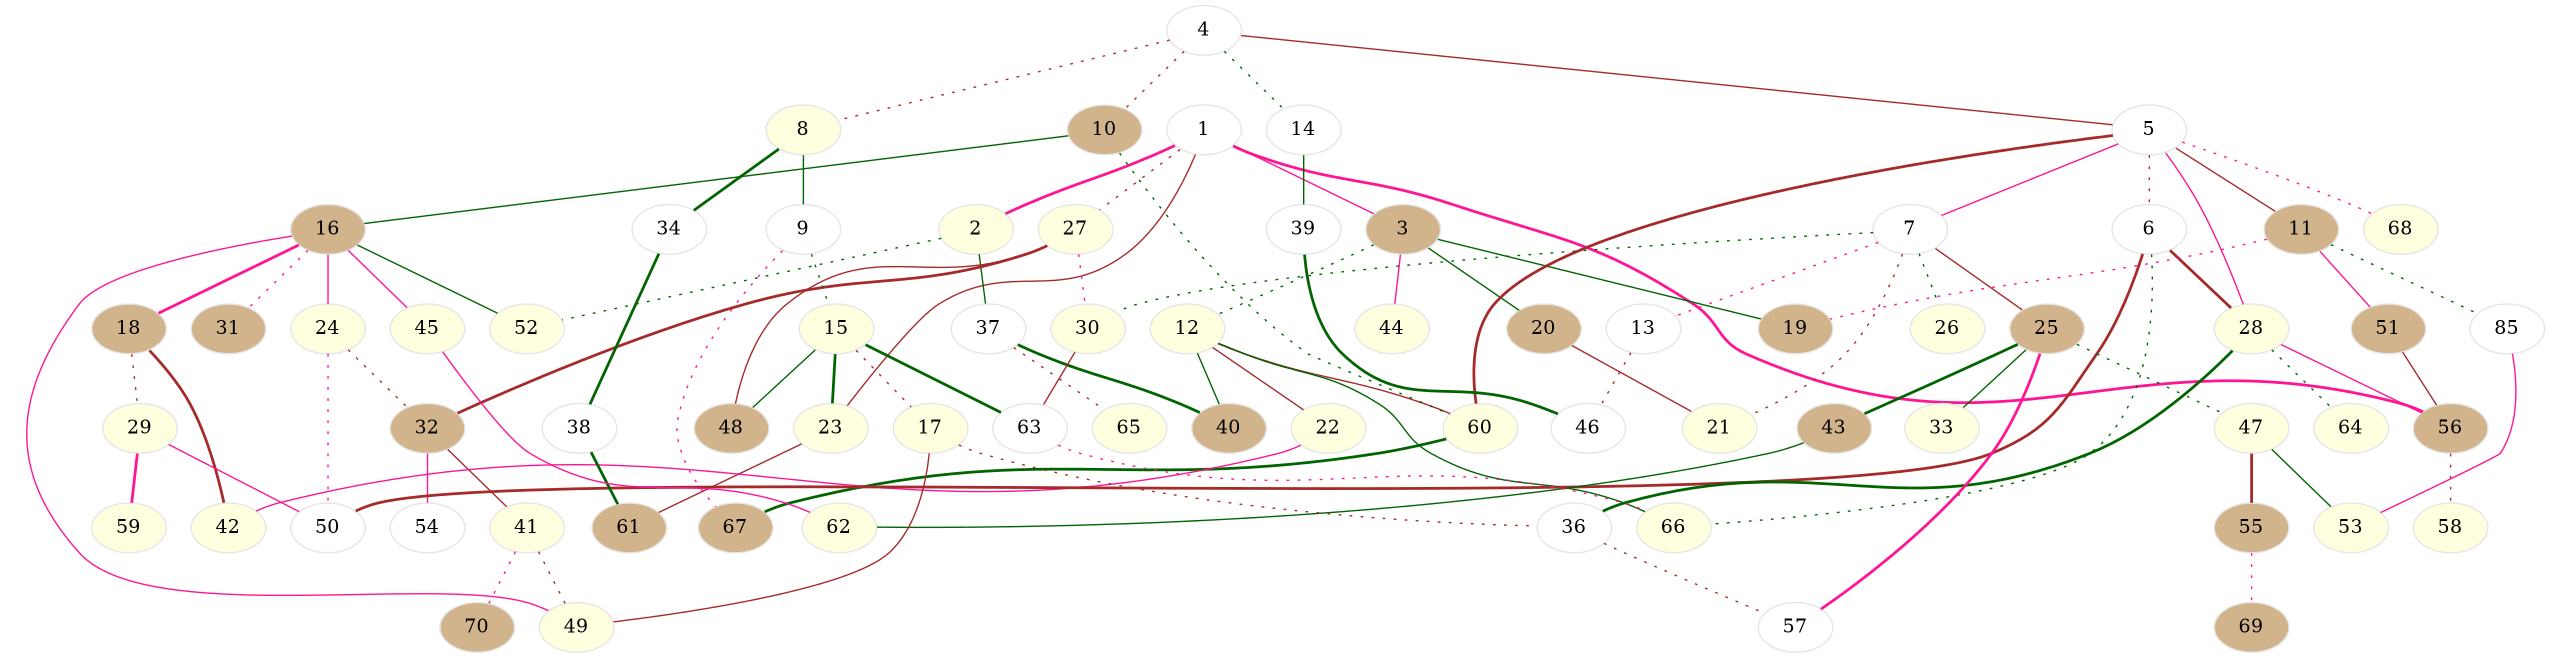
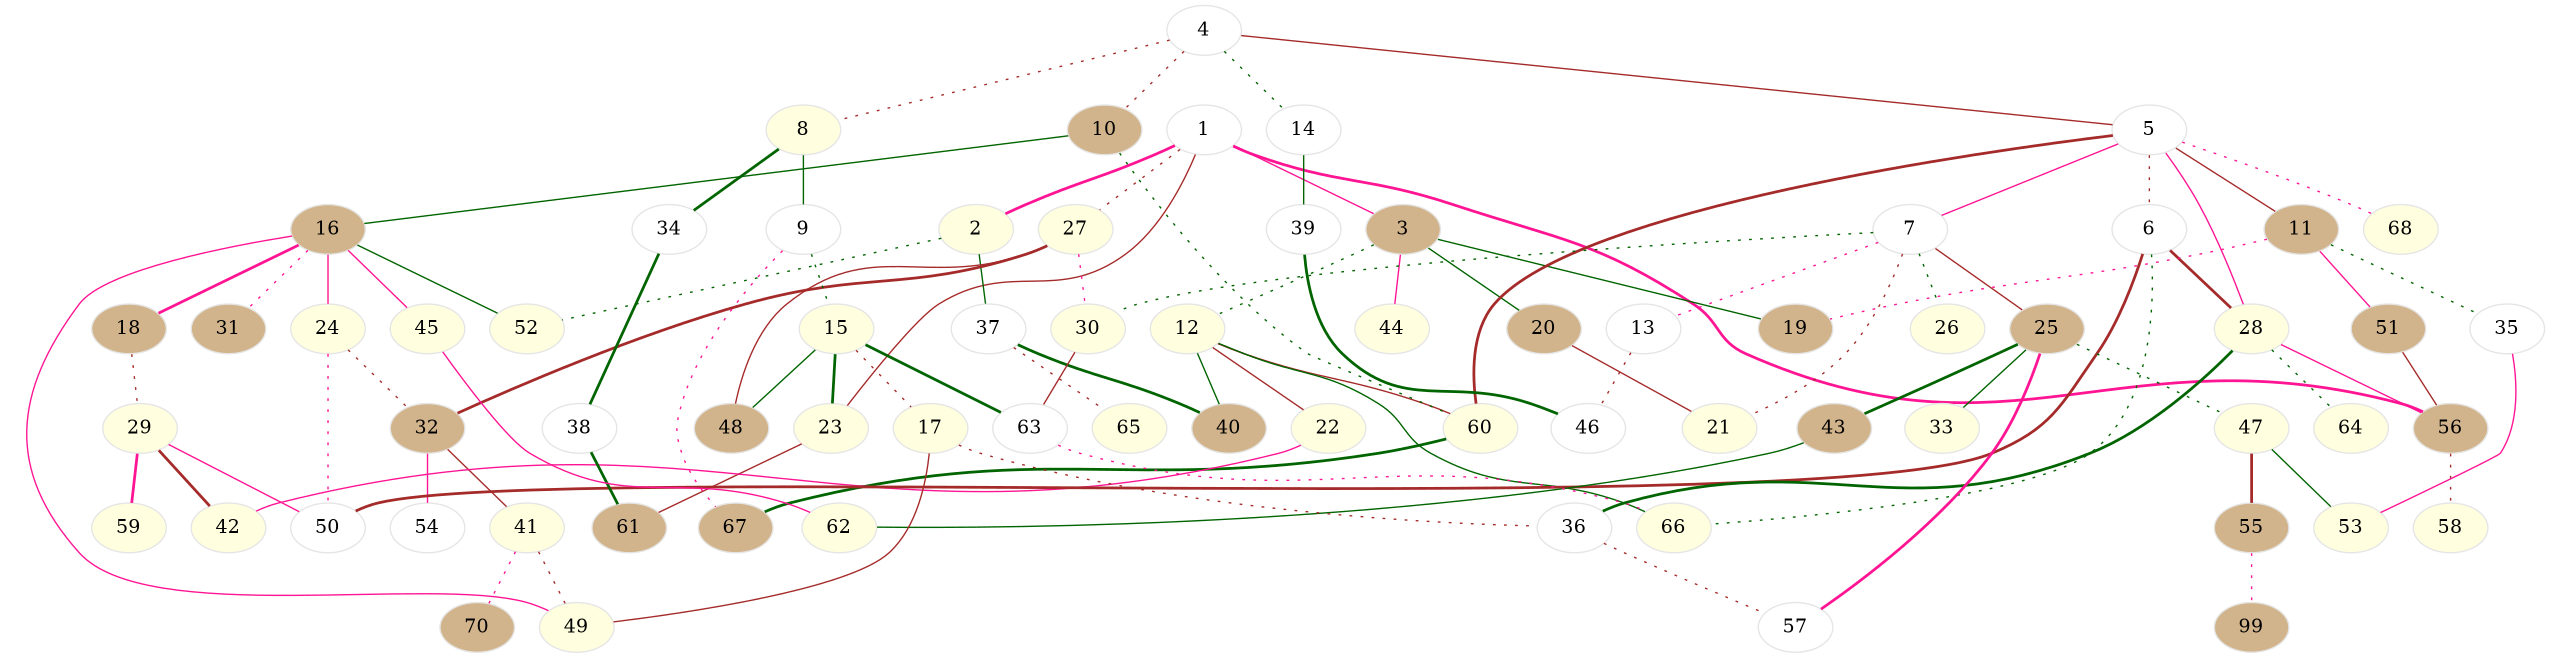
node "85": label "85" -> "35"
edge "18" -- "42": now "29" -- "42"
node "69": label "69" -> "99"
